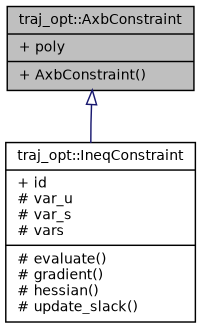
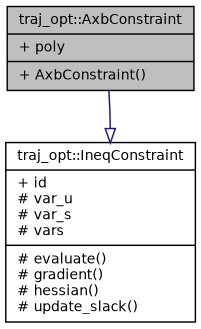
edge "traj_opt::IneqConstraint" -> "traj_opt::AxbConstraint": reversed
